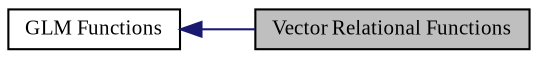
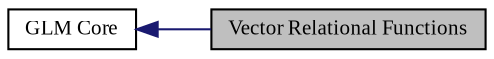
node "GLM Functions": label "GLM Functions" -> "GLM Core"
